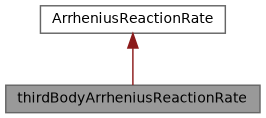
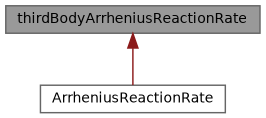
edge "thirdBodyArrheniusReactionRate" -> "ArrheniusReactionRate": reversed
